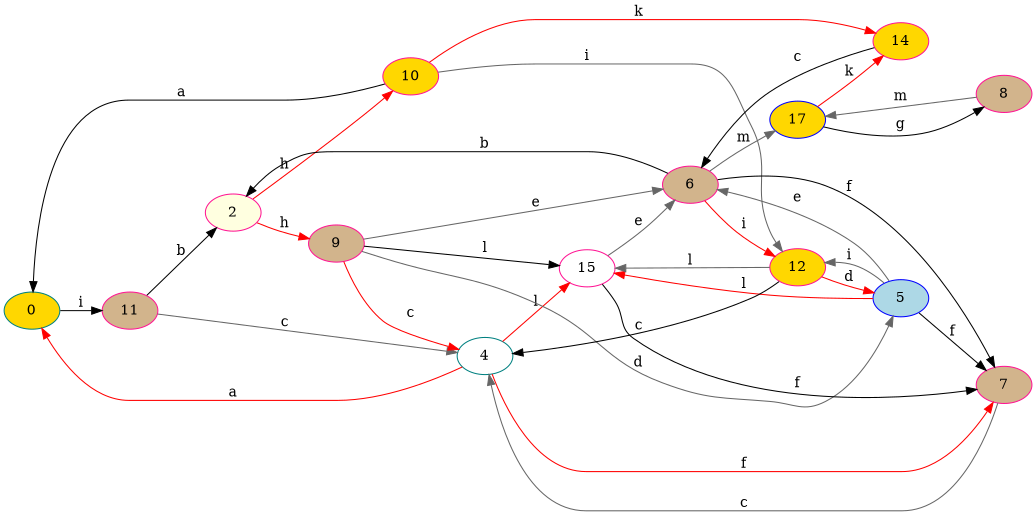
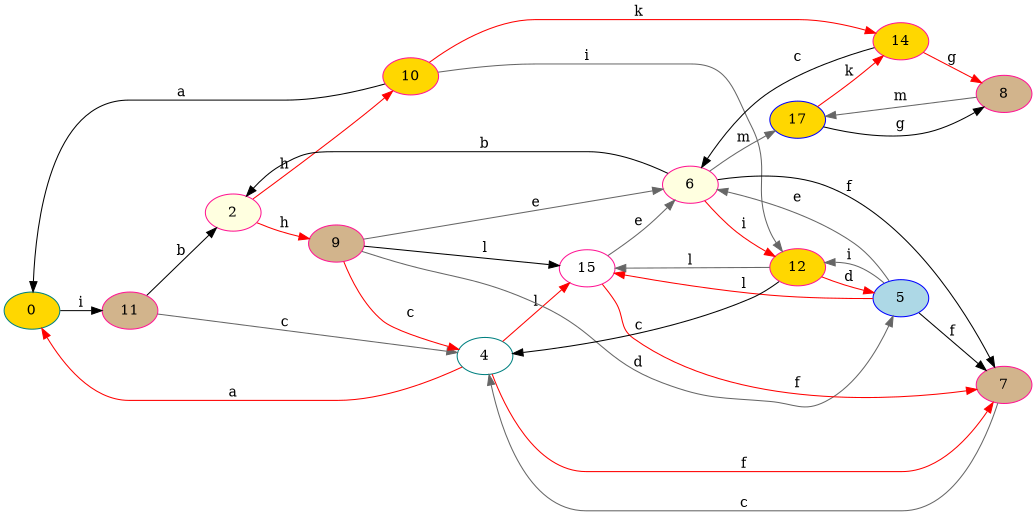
edge "14" -> "8": added, label "g"
node "6": fillcolor tan -> lightyellow
edge "15" -> "7": color black -> red
